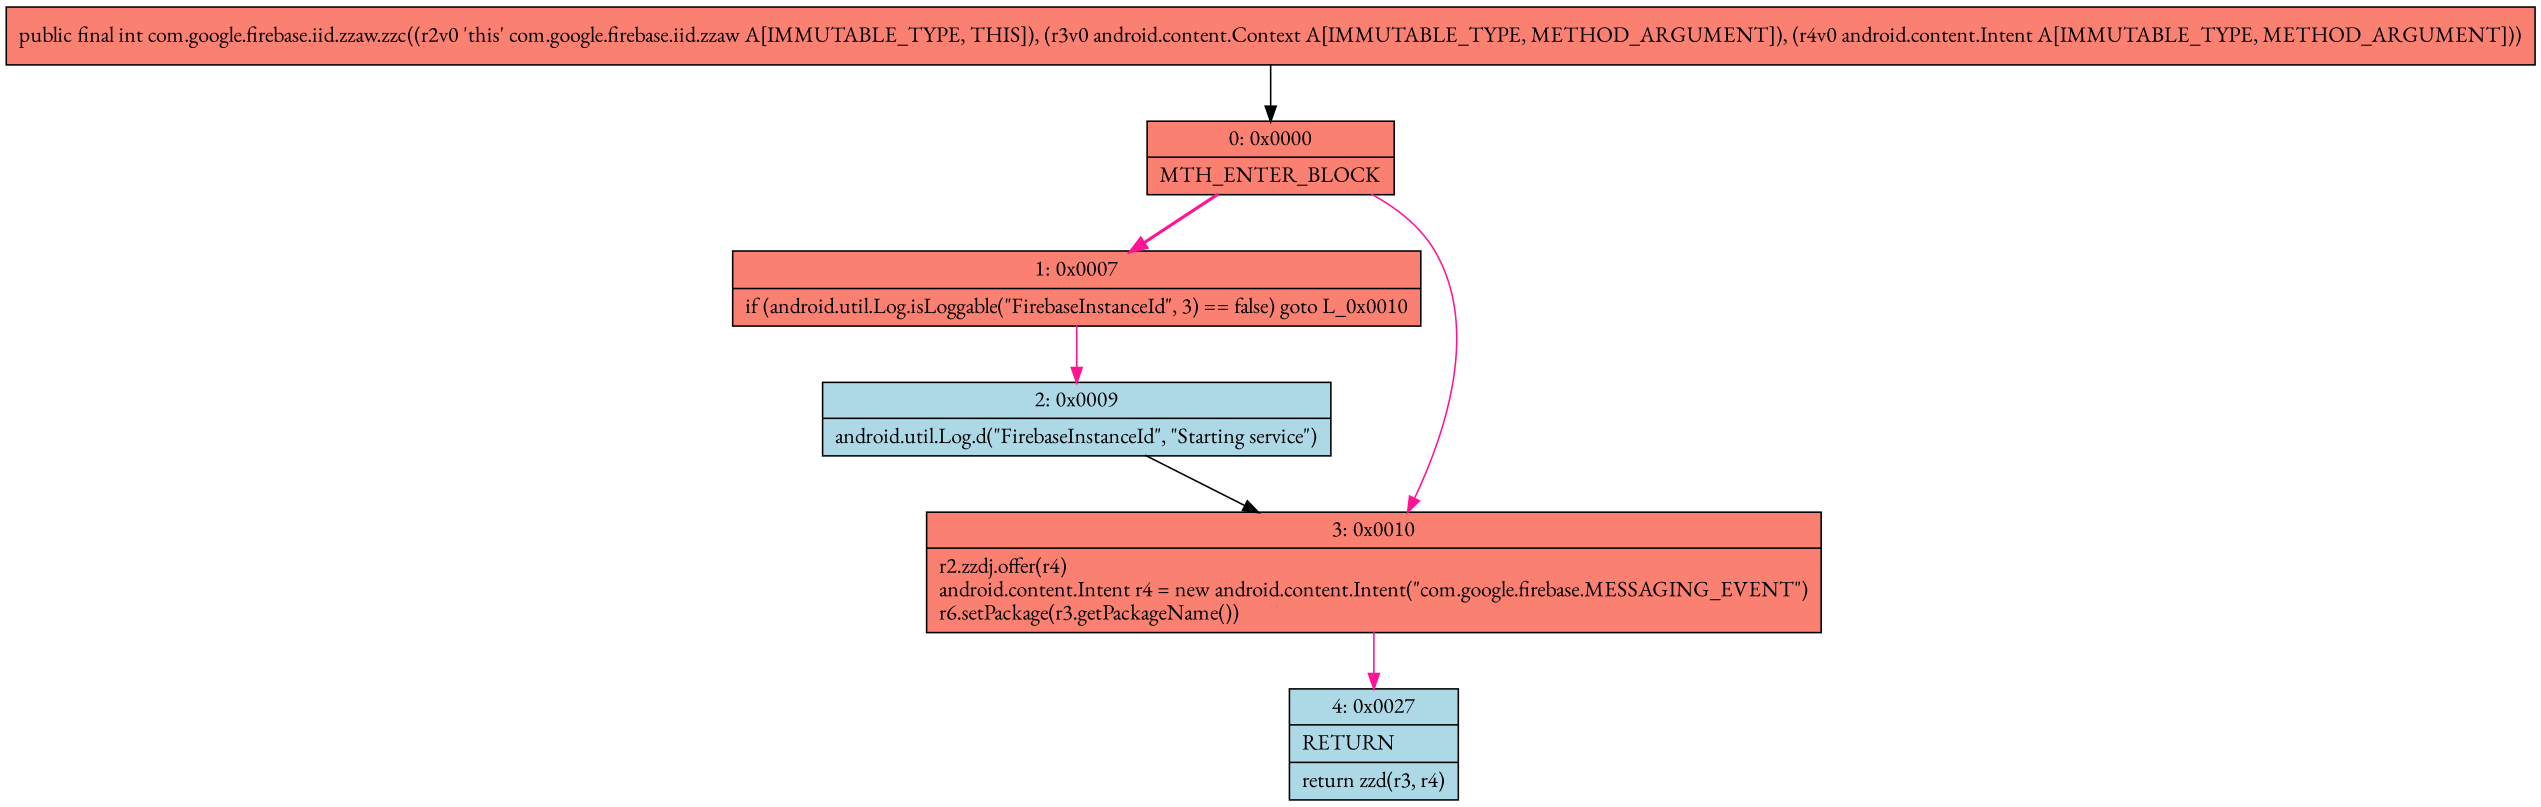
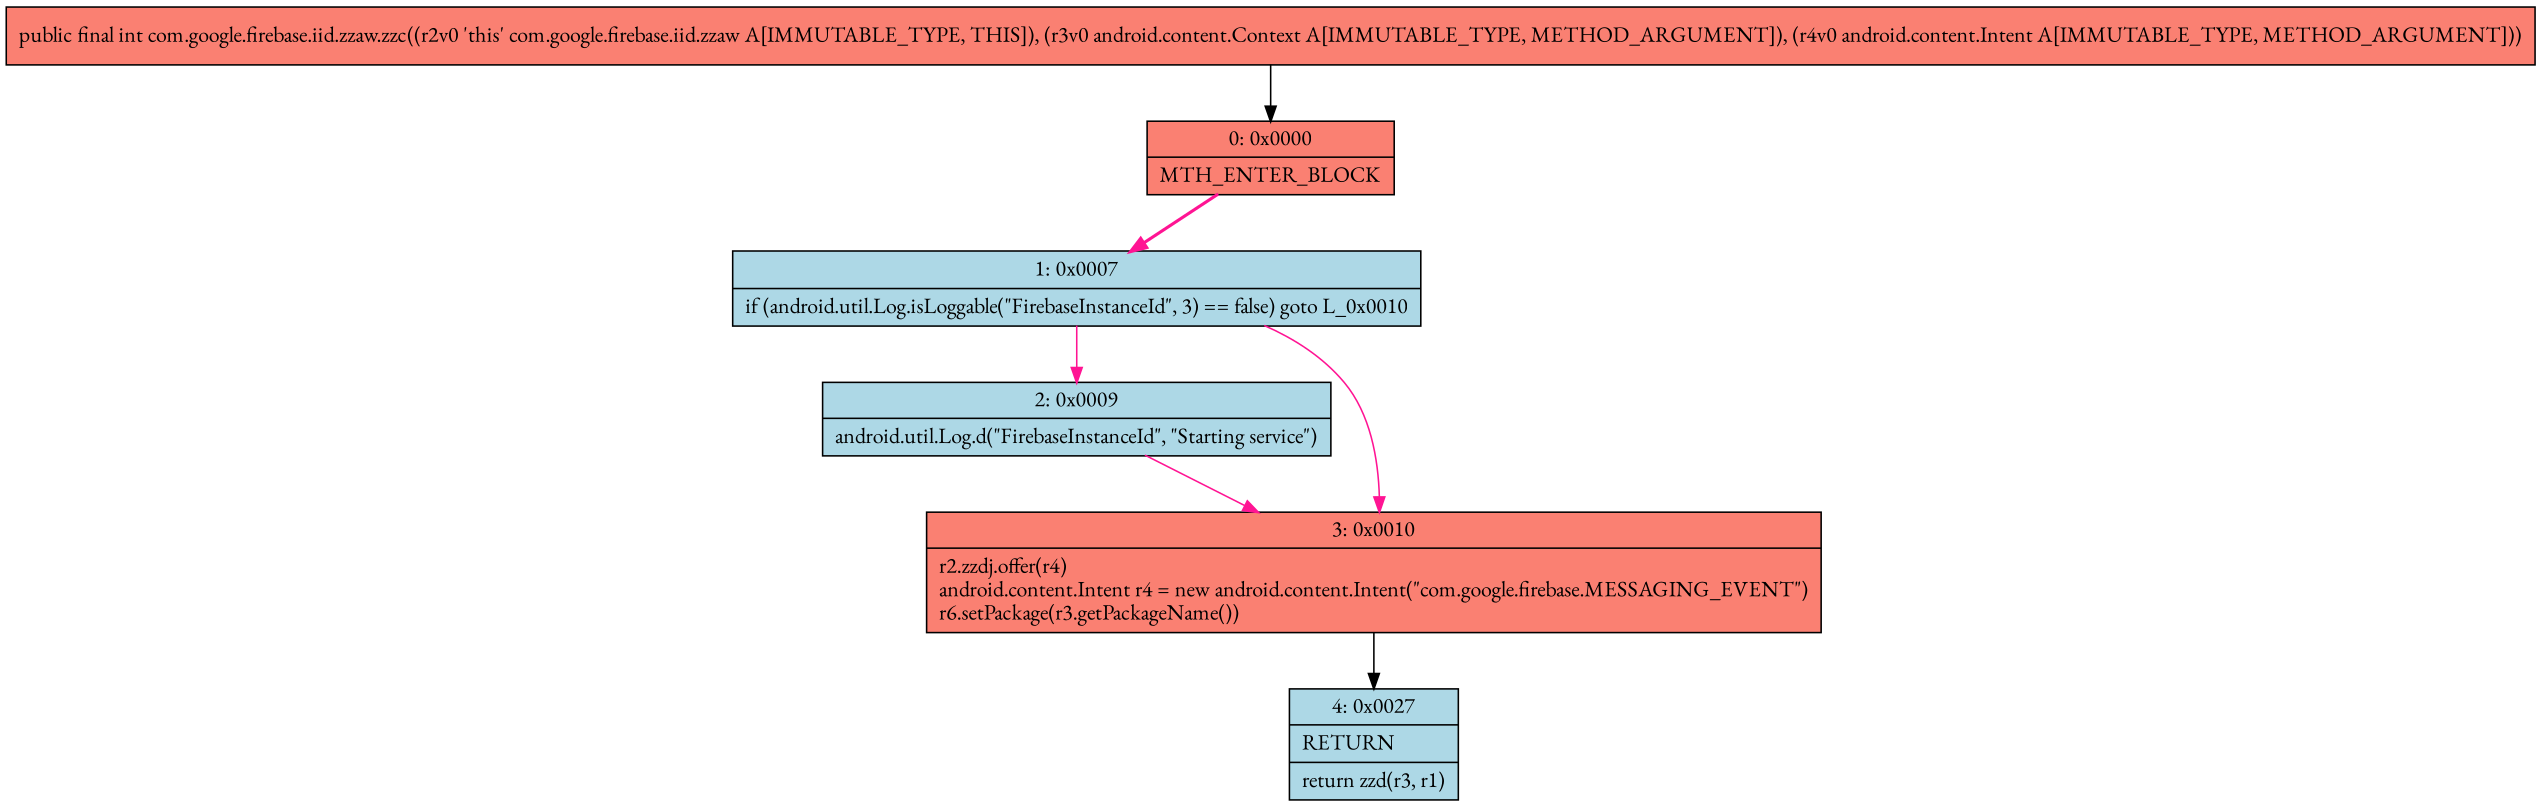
node "1: 0x0007": fillcolor salmon -> lightblue
edge "0: 0x0000" -> "3: 0x0010": now "1: 0x0007" -> "3: 0x0010"
edge "2: 0x0009" -> "3: 0x0010": color black -> deeppink
edge "3: 0x0010" -> "4: 0x0027": color deeppink -> black
node "4: 0x0027": text "return zzd(r3, r4)" -> "return zzd(r3, r1)"
